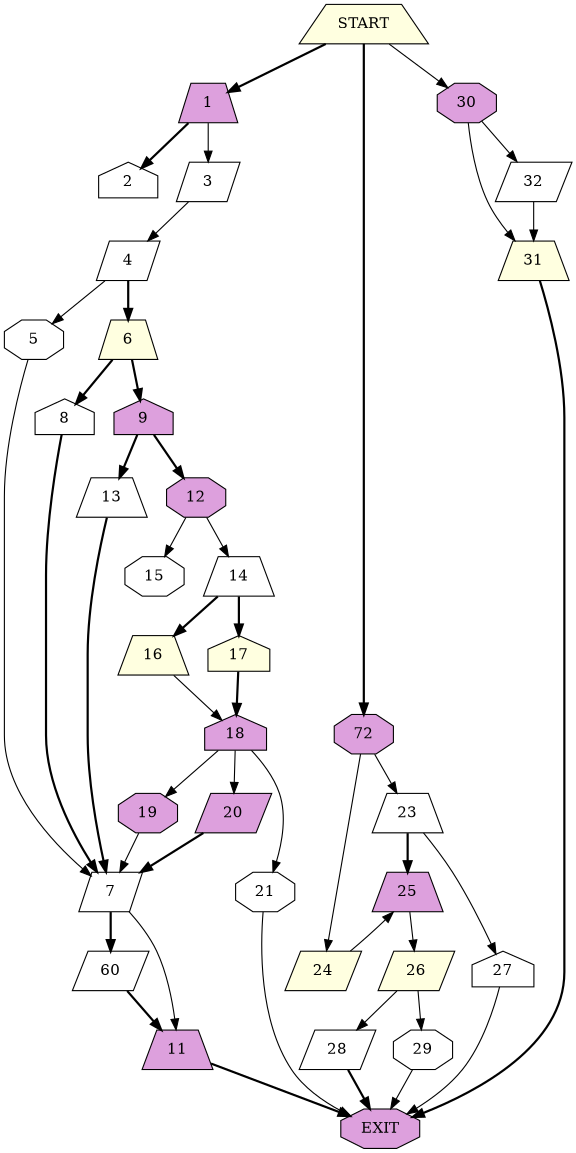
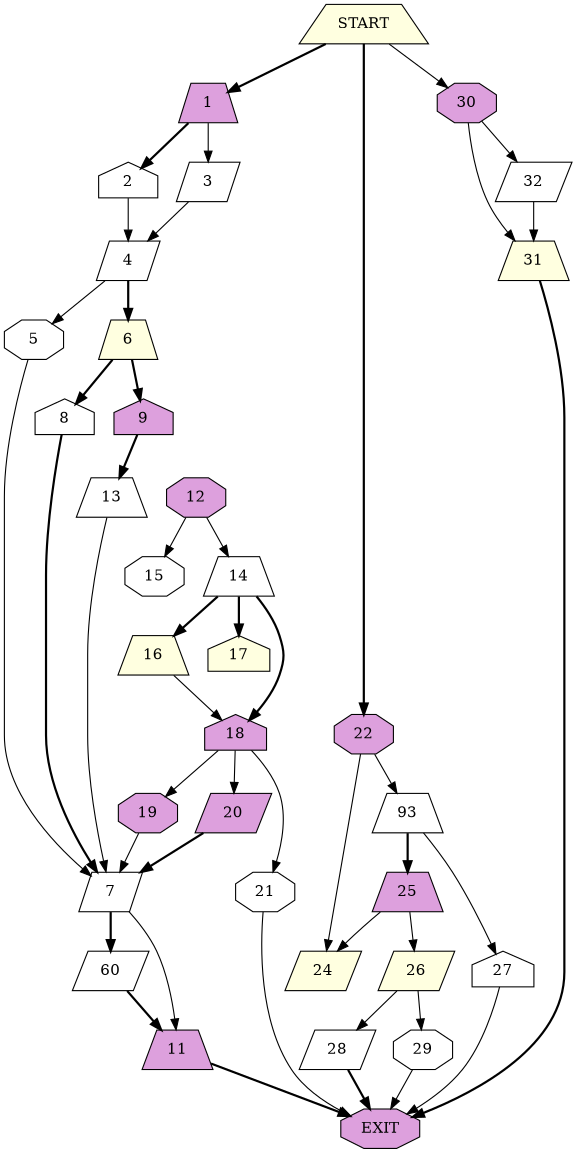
edge "2" -> "4": added
edge "9" -> "12": removed
edge "17" -> "18": now "14" -> "18"
edge "13" -> "7": style bold -> solid
node "72": label "72" -> "22"
node "23": label "23" -> "93"
edge "24" -> "25": reversed
